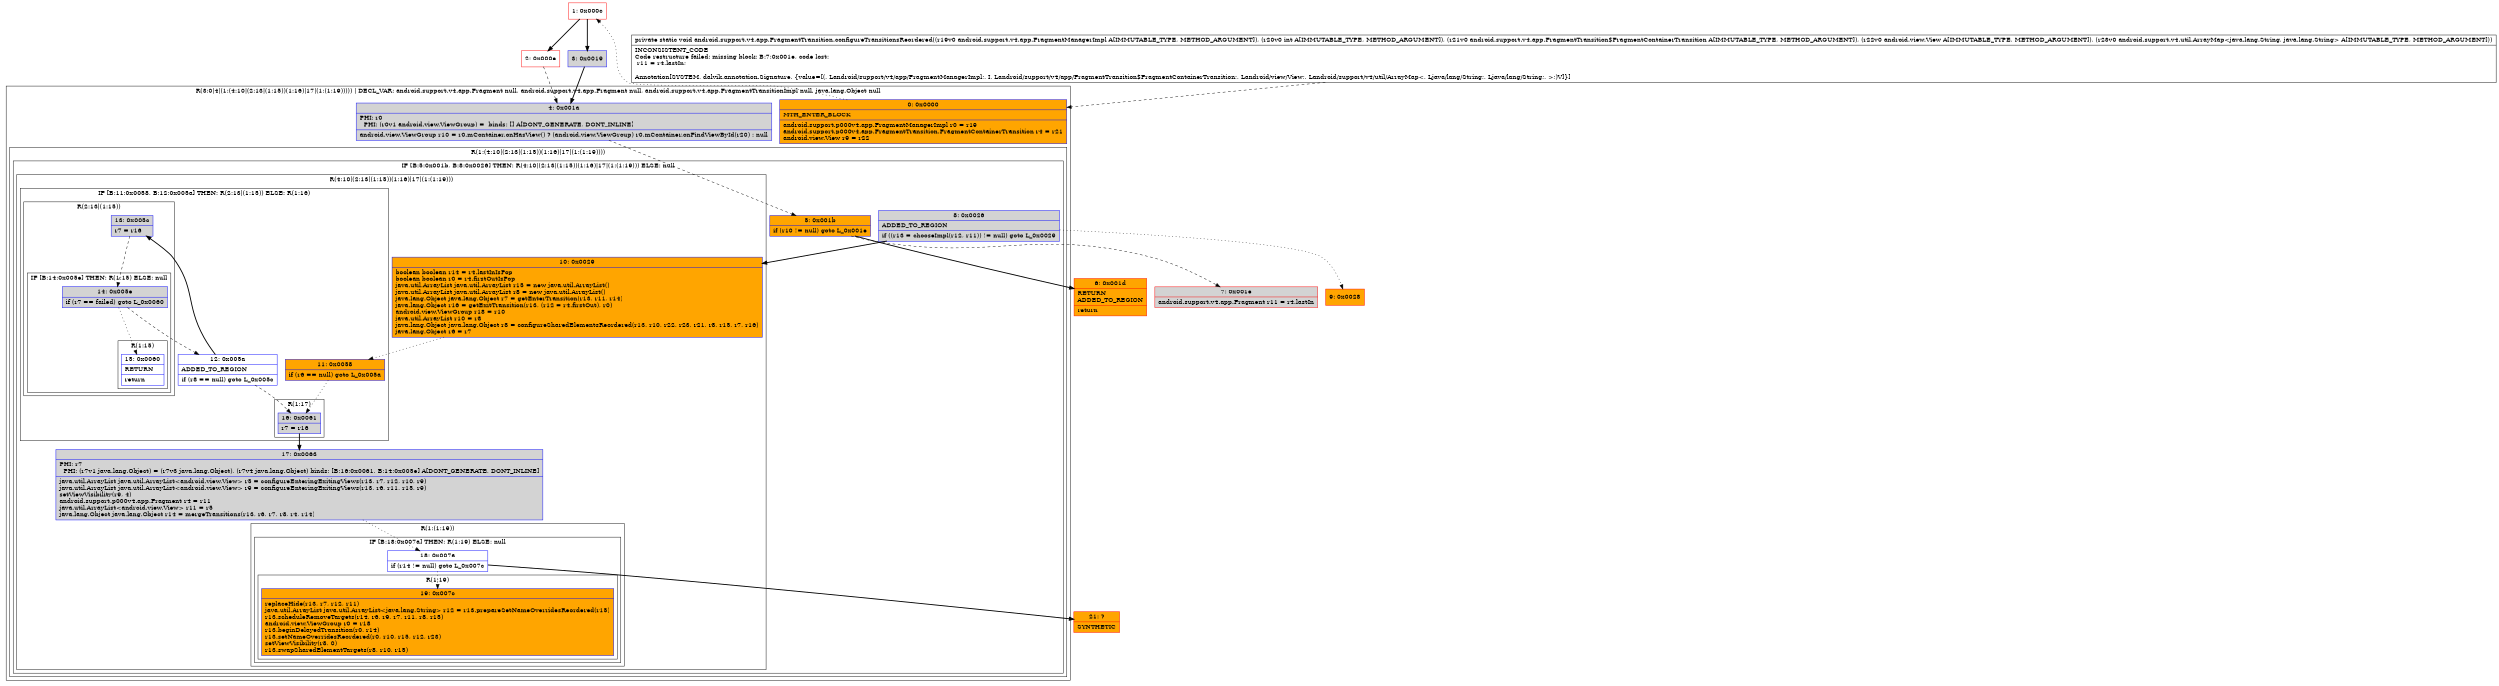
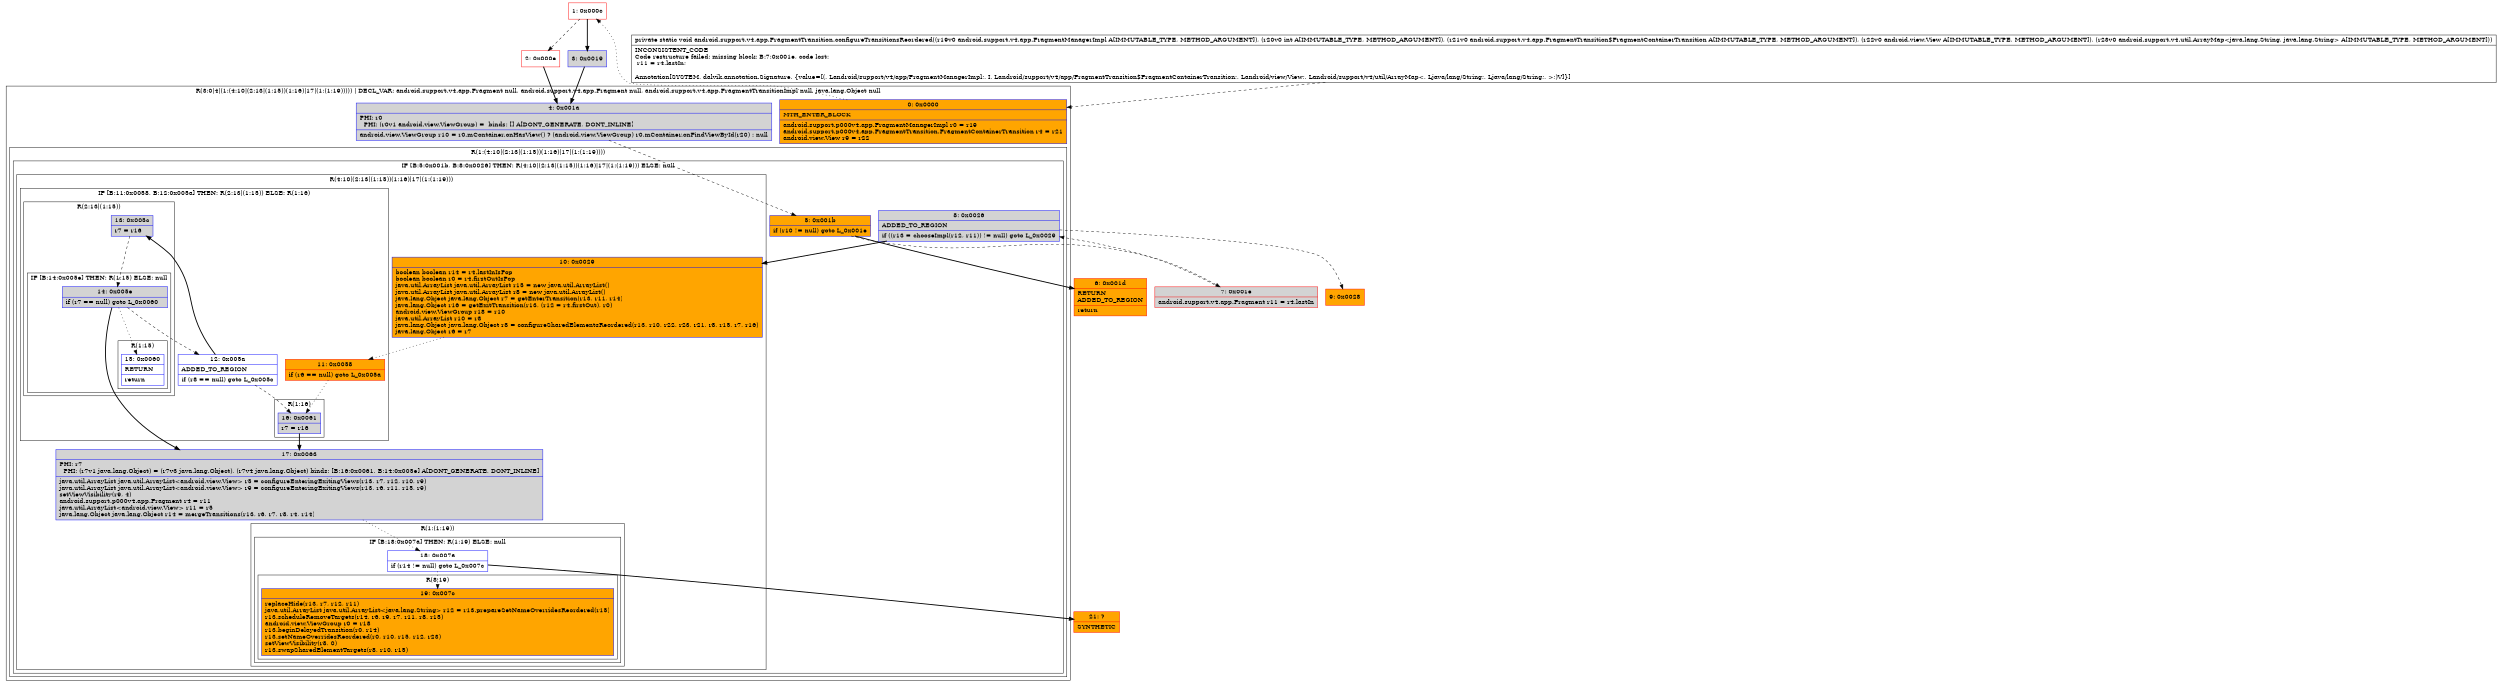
edge "1: 0x000c" -> "2: 0x000e": style bold -> dashed
edge "2: 0x000e" -> "4: 0x001a": style dashed -> bold
edge "8: 0x0026" -> "9: 0x0028": style dotted -> dashed
edge "7: 0x001e" -> "8: 0x0026": added
node "14: 0x005e": text "if (r7 == failed) goto L_0x0060" -> "if (r7 == null) goto L_0x0060"
node "11: 0x0058": color blue -> red
edge "14: 0x005e" -> "17: 0x0063": added
cluster "R(1:17)": label "R(1:17)" -> "R(1:16)"
cluster "R(1:19)": label "R(1:19)" -> "R(8:19)"
